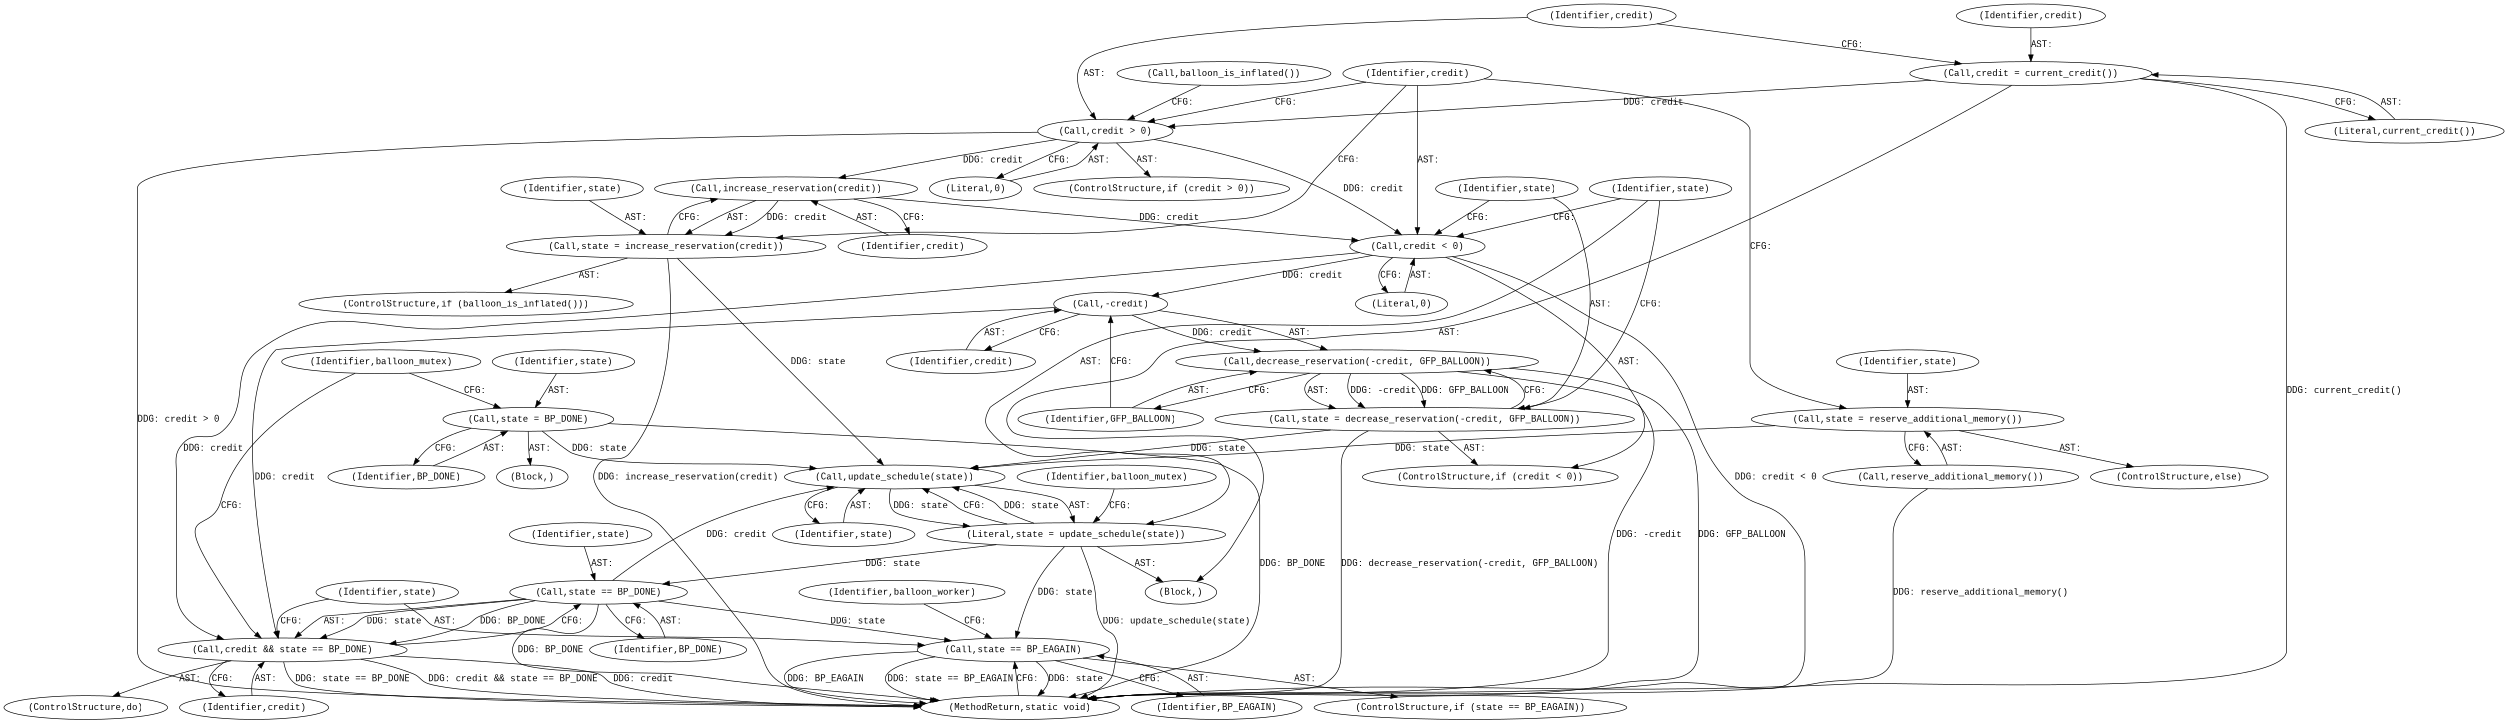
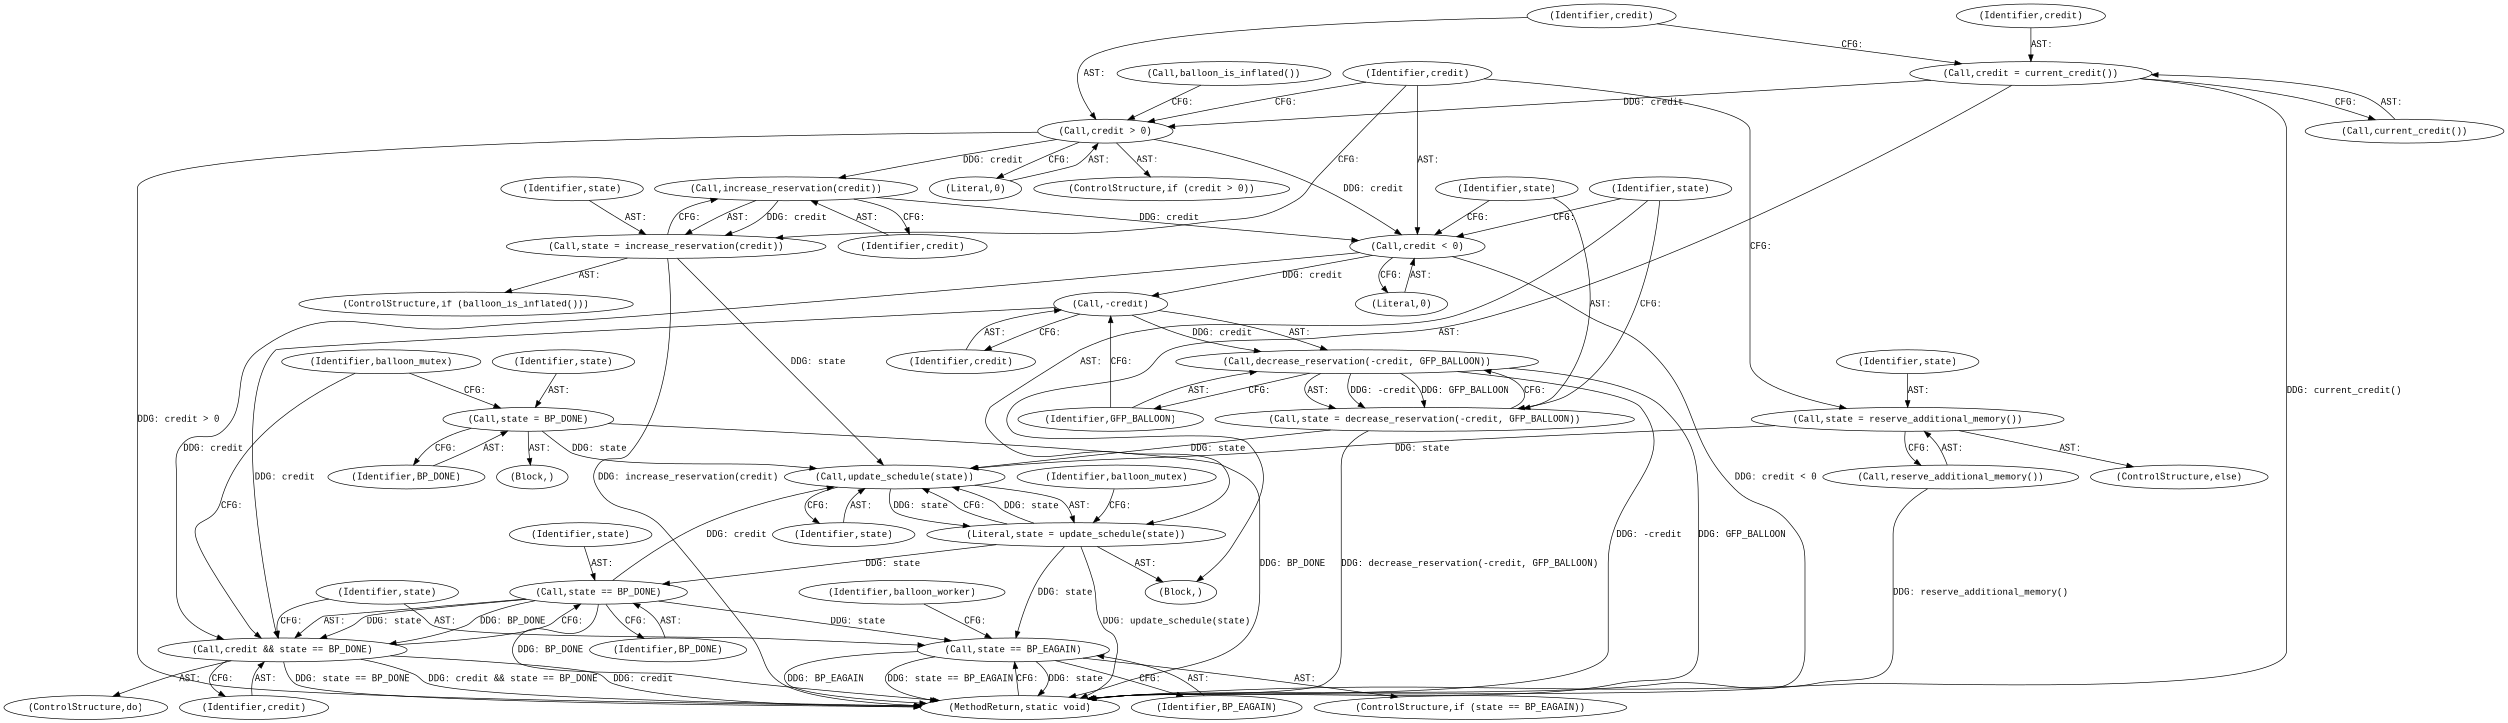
node "(Literal,current_credit())": label "(Literal,current_credit())" -> "(Call,current_credit())"
node "(ControlStructure,if (credit < 0))": removed
